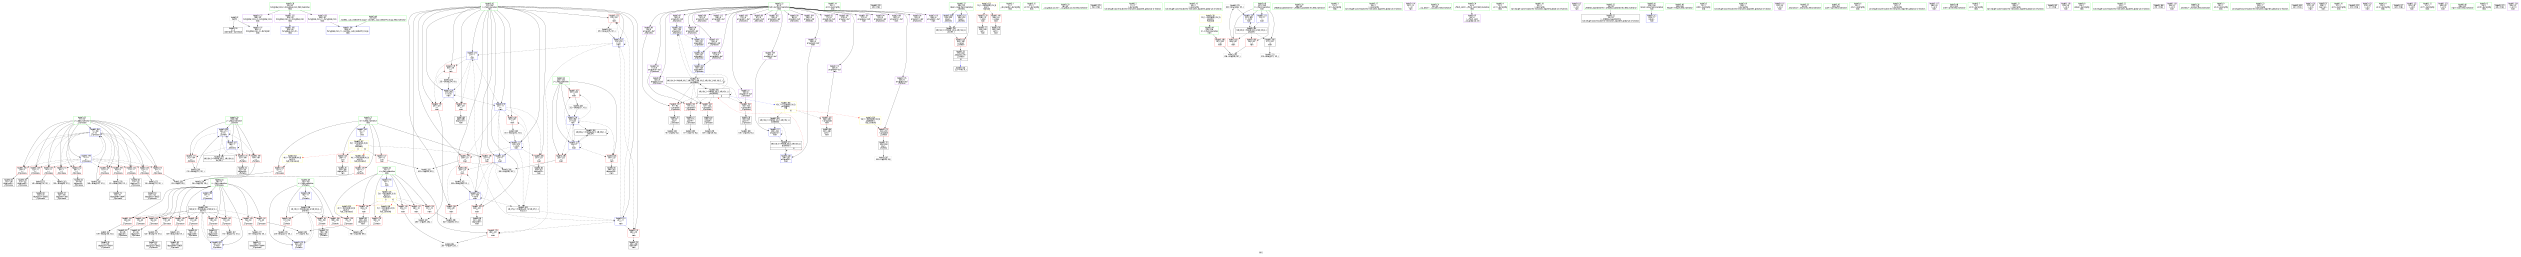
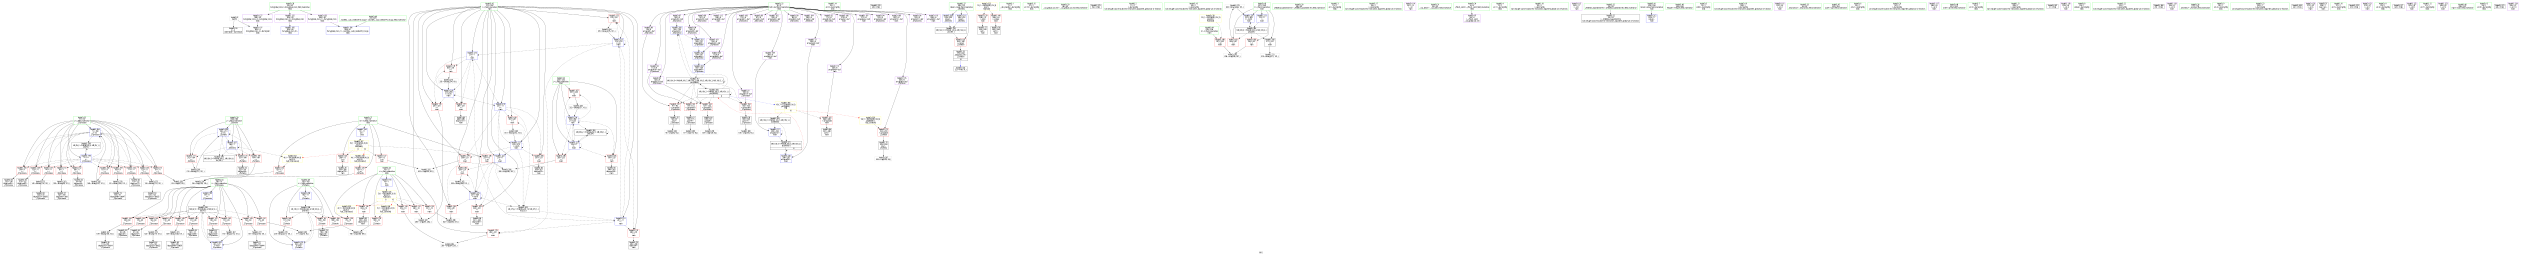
edge "NodeID: 331" -> "NodeID: 44": now "NodeID: 331" -> "NodeID: 188"
edge "NodeID: 207" -> "NodeID: 209": now "NodeID: 207" -> "NodeID: 321"
node "NodeID: 299": added
edge "NodeID: 157" -> "NodeID: 263": now "NodeID: 153" -> "NodeID: 263"
